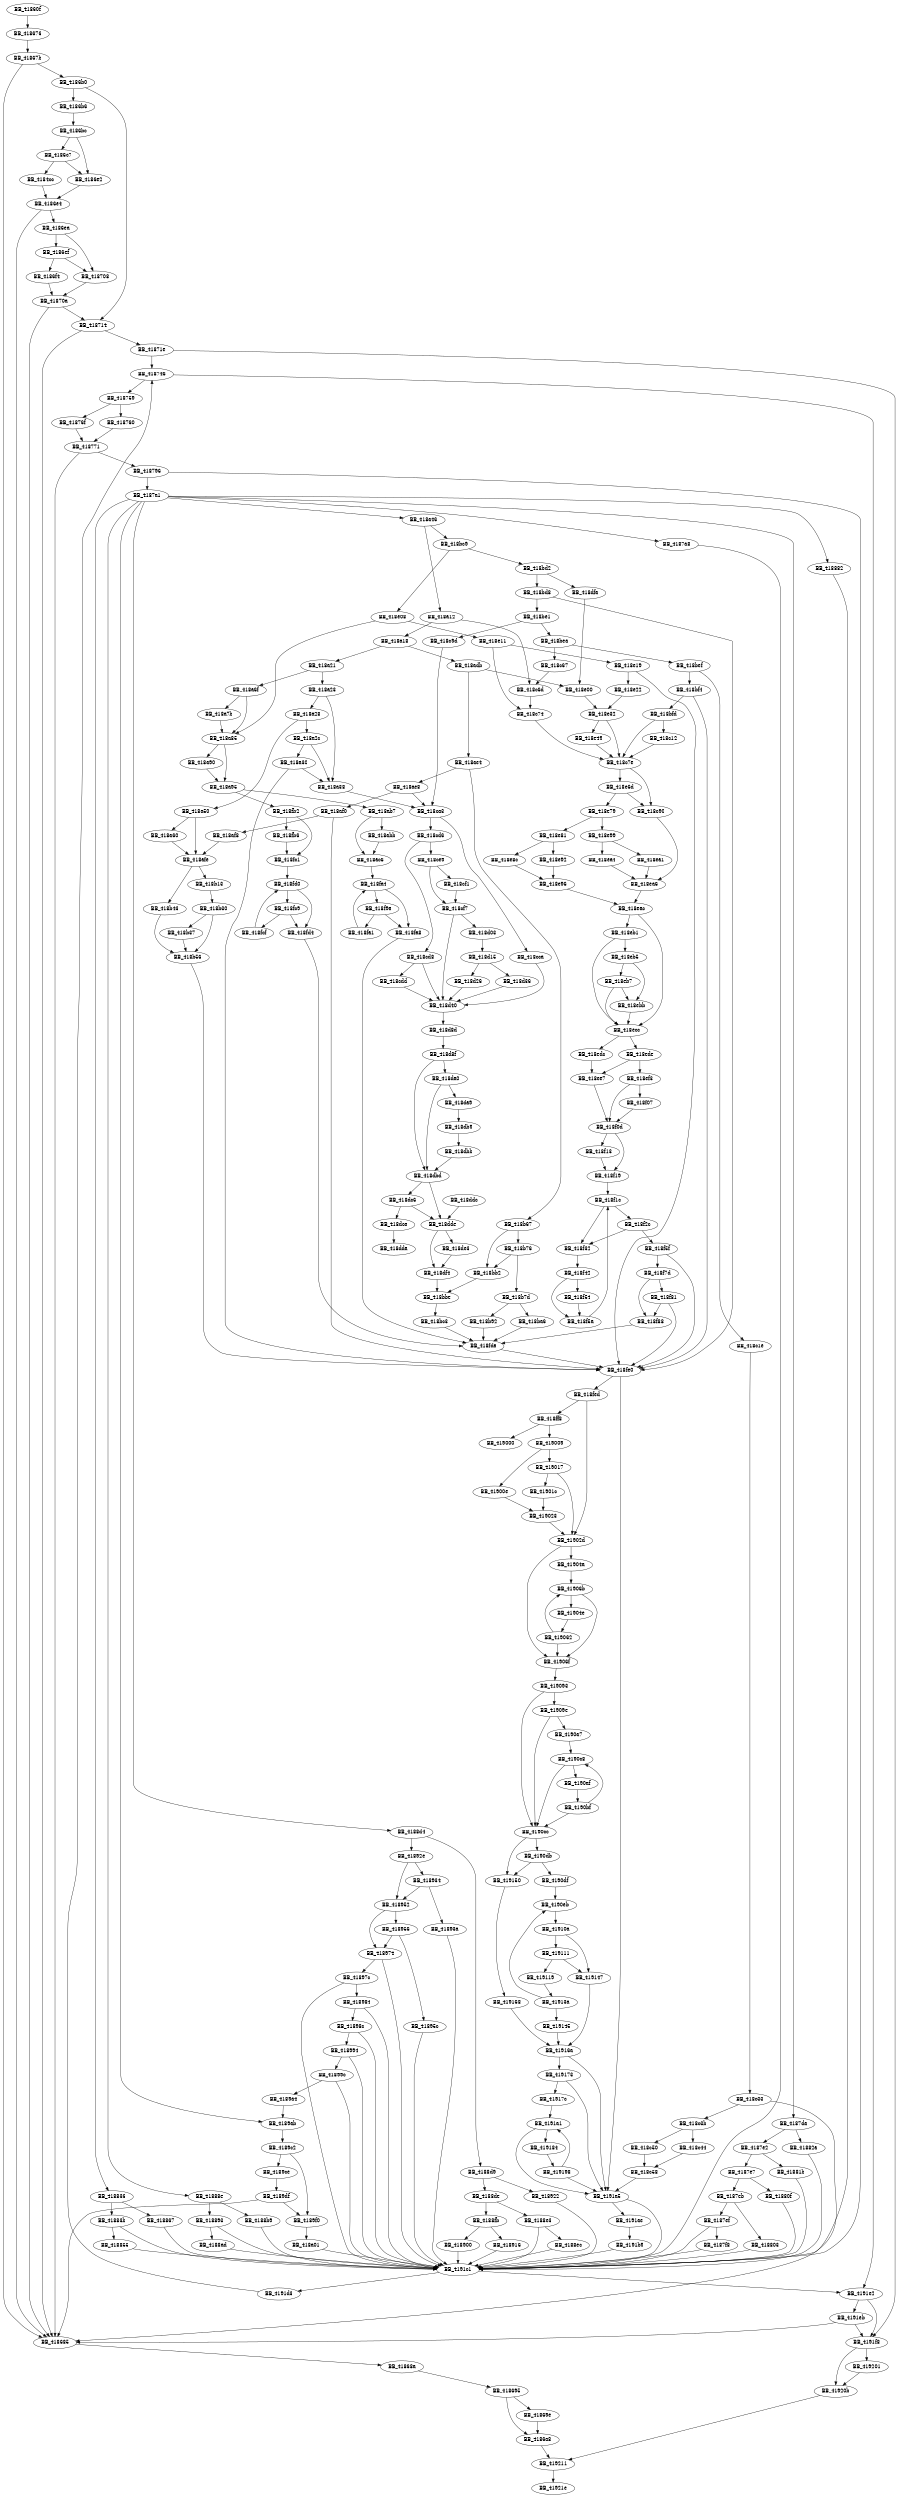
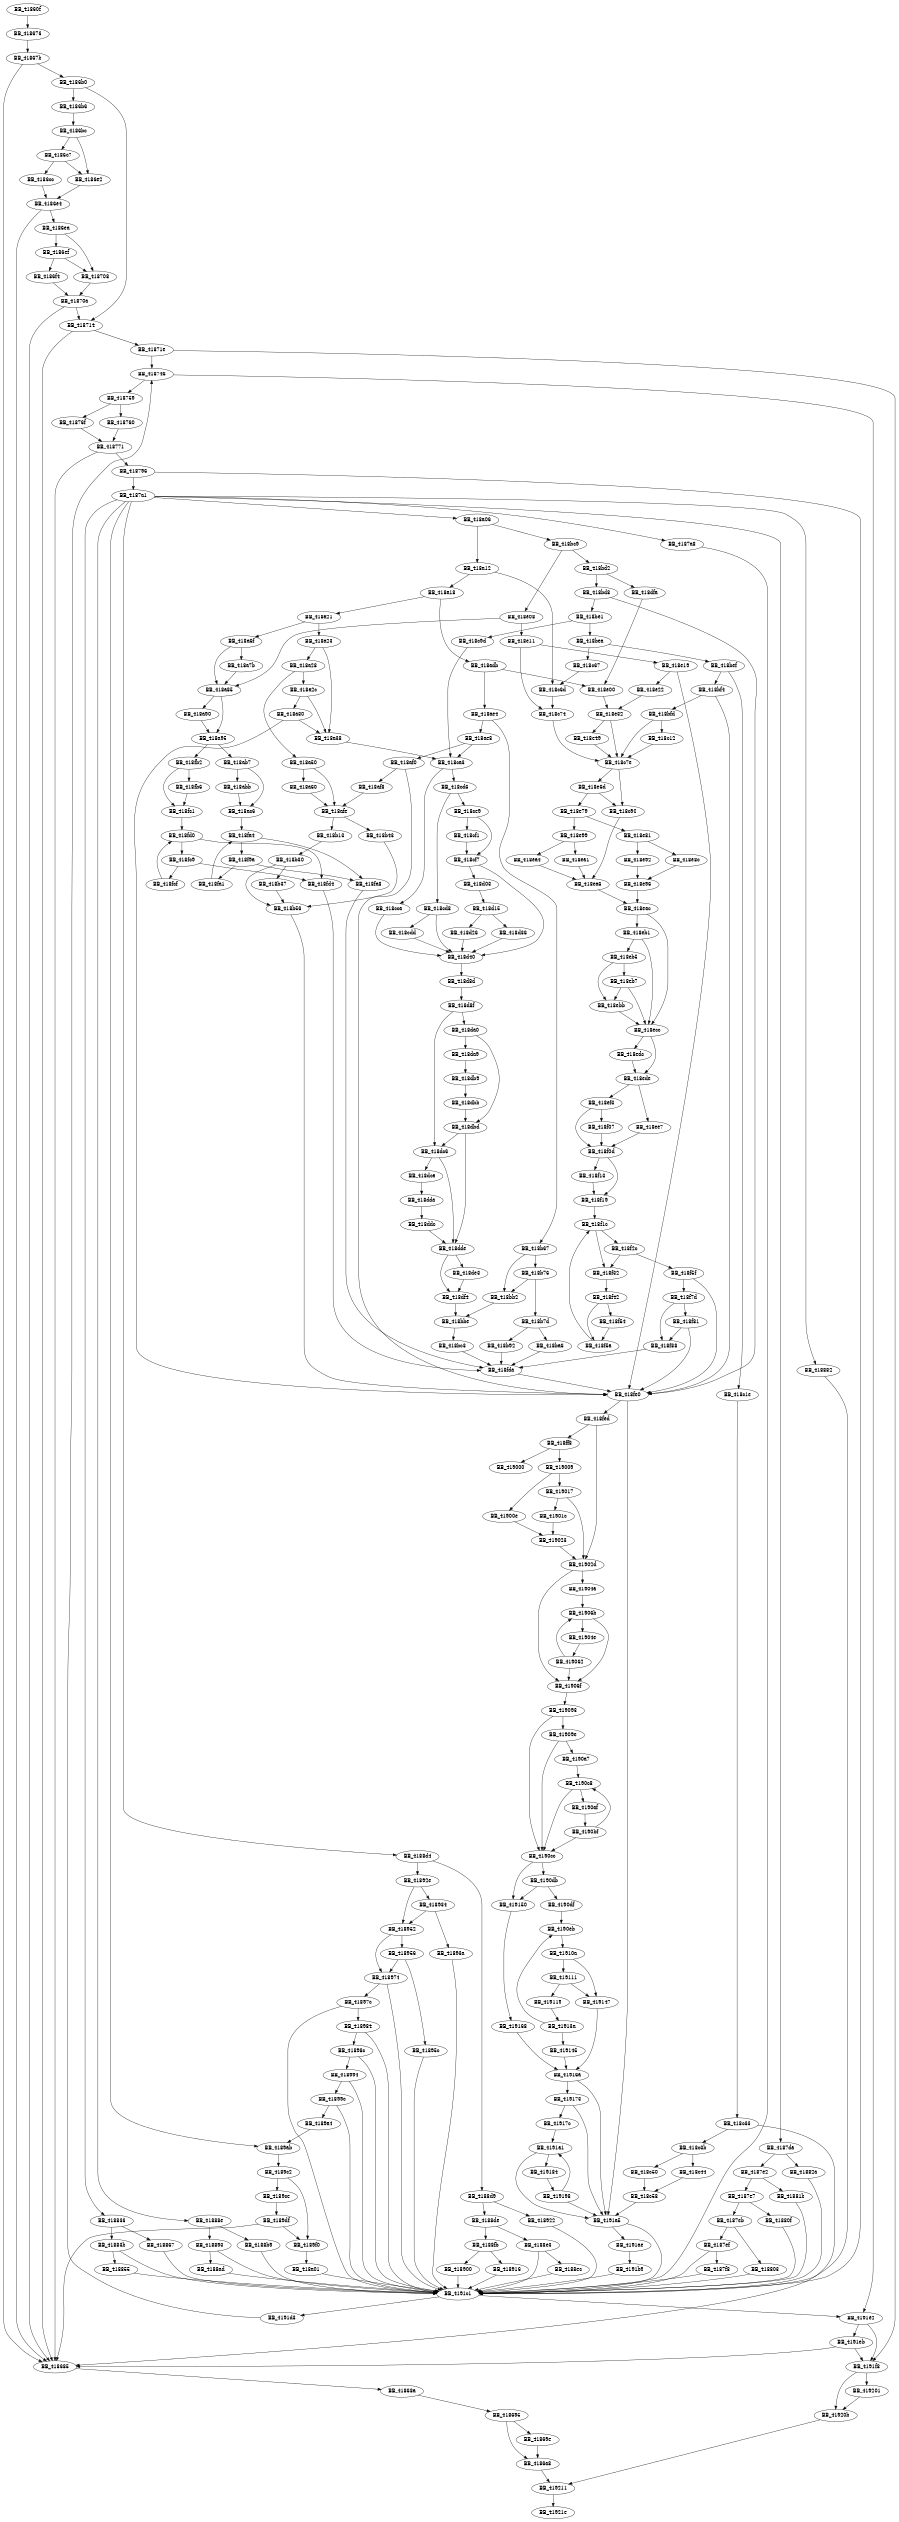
node "BB_4184cc": label "BB_4184cc" -> "BB_4186cc"
node "BB_418a46": label "BB_418a46" -> "BB_418a06"
edge "BB_418edc" -> "BB_418ee7": now "BB_418edc" -> "BB_418ede"
edge "BB_418d8f" -> "BB_418dbd": now "BB_418d8f" -> "BB_418dc6"
edge "BB_418dda" -> "BB_418ddc": added
